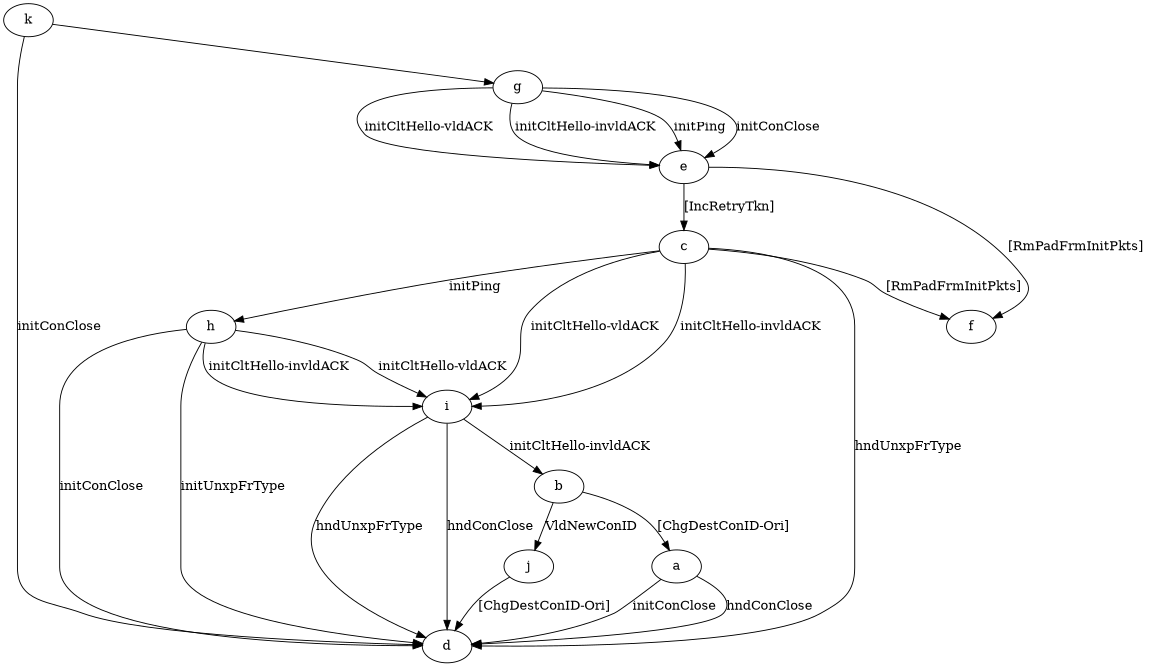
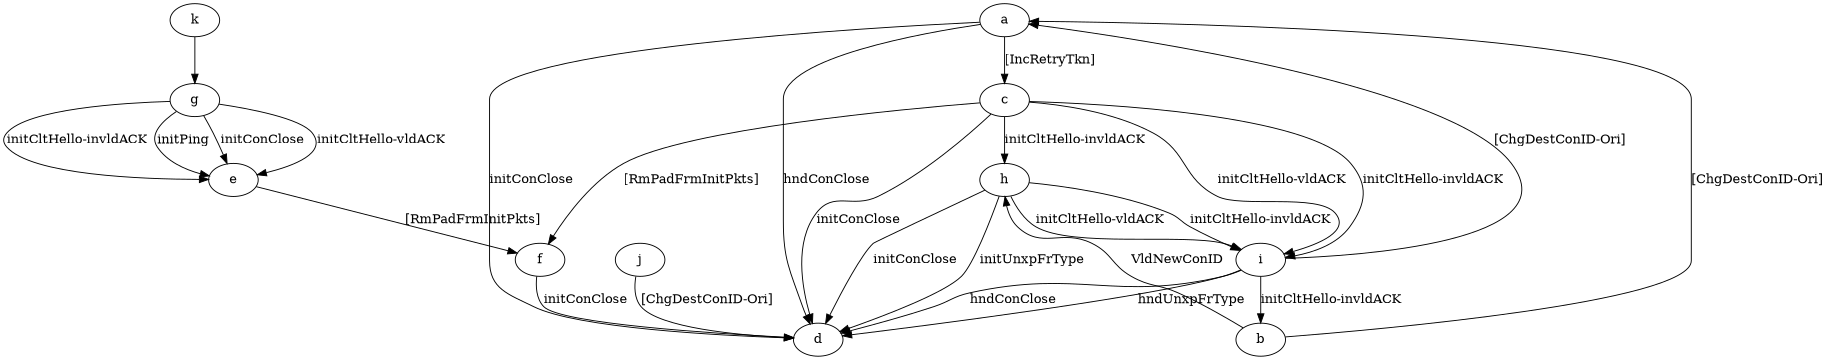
edge "i" -> "a": added, label "[ChgDestConID-Ori]"
edge "e" -> "c": now "a" -> "c"
edge "c" -> "h": label "initPing " -> "initCltHello-invldACK "
edge "c" -> "d": label "hndUnxpFrType " -> "initConClose "
edge "k" -> "d": now "f" -> "d"
edge "b" -> "j": now "b" -> "h"
